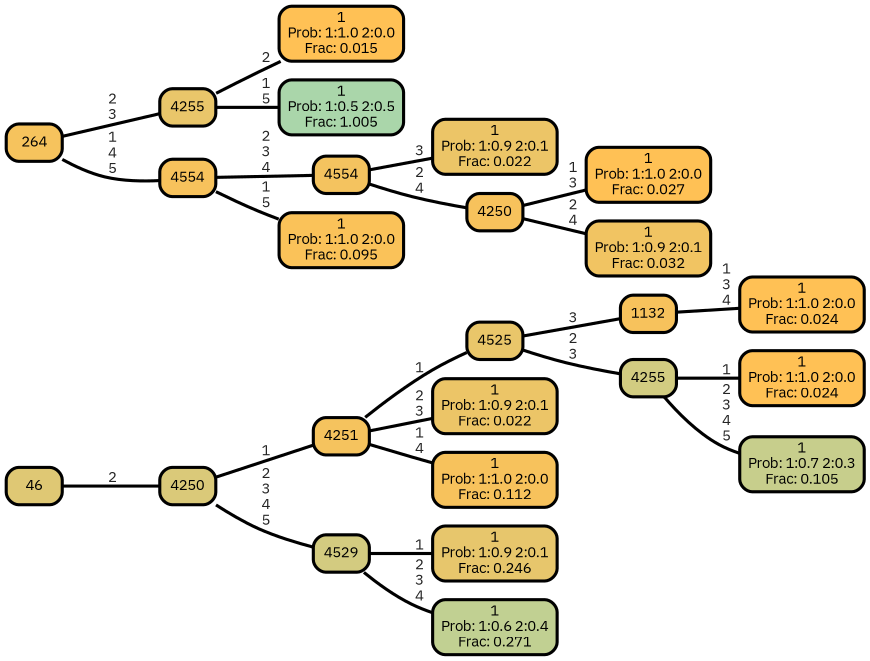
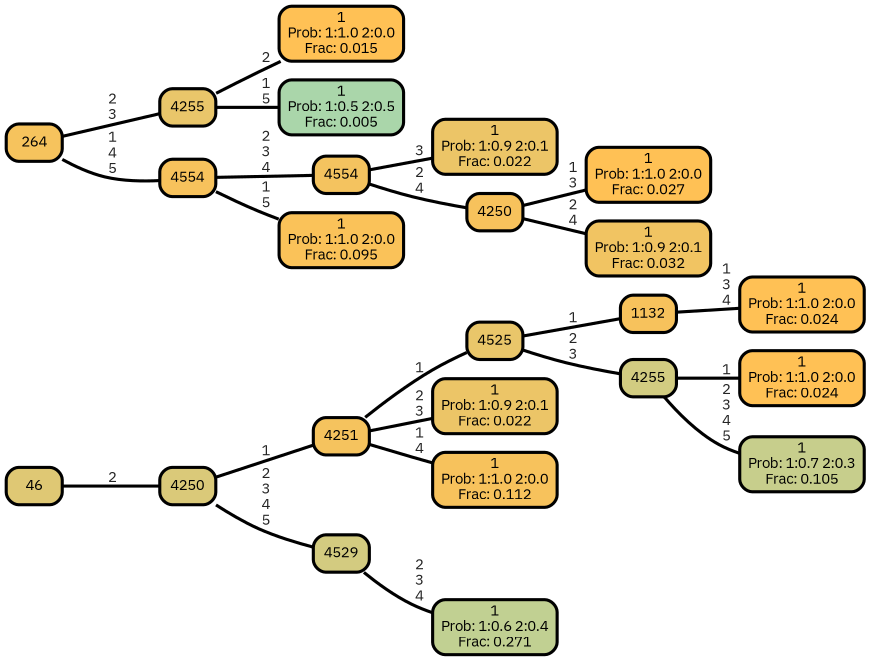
node "1 Prob: 1:0.5 2:0.5 Frac: 1.005": label "1 Prob: 1:0.5 2:0.5 Frac: 1.005" -> "1 Prob: 1:0.5 2:0.5 Frac: 0.005"
edge "1132" -- "4525": label " 3" -> " 1"
node "1 Prob: 1:0.9 2:0.1 Frac: 0.246": removed
